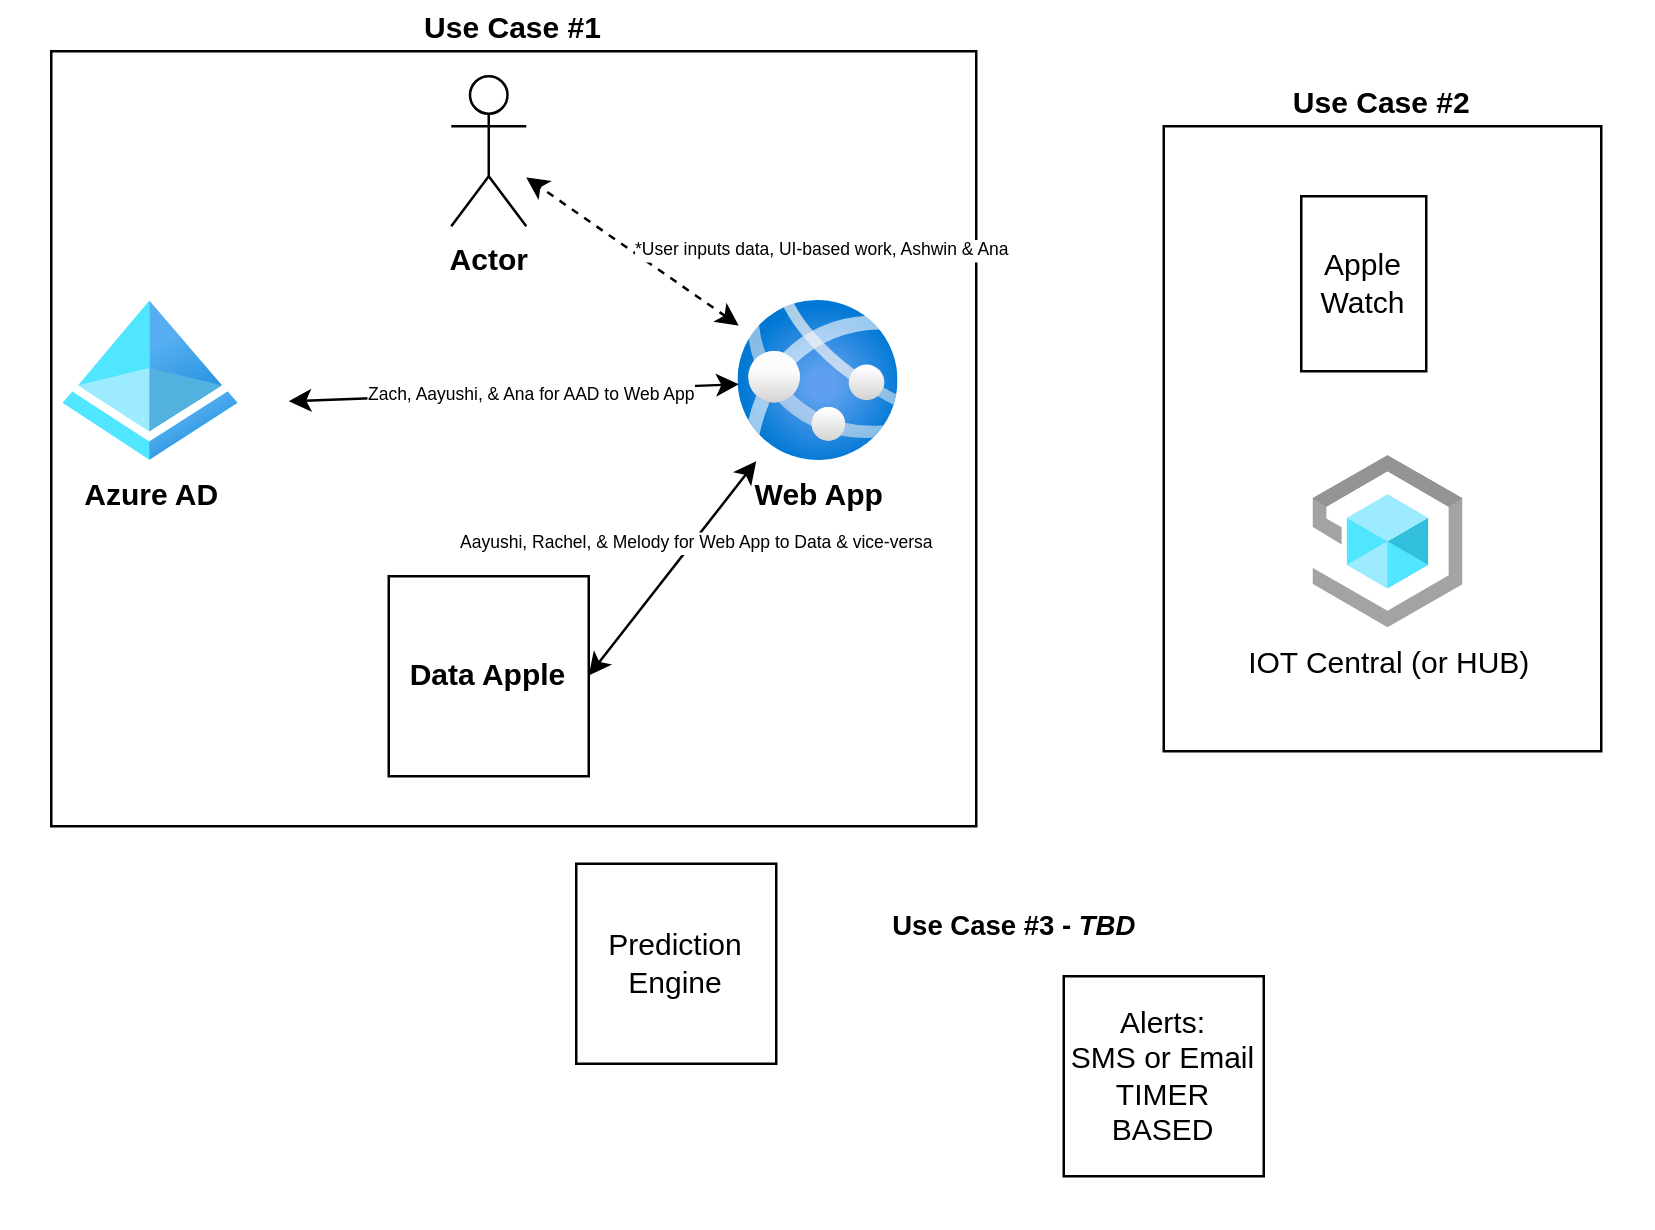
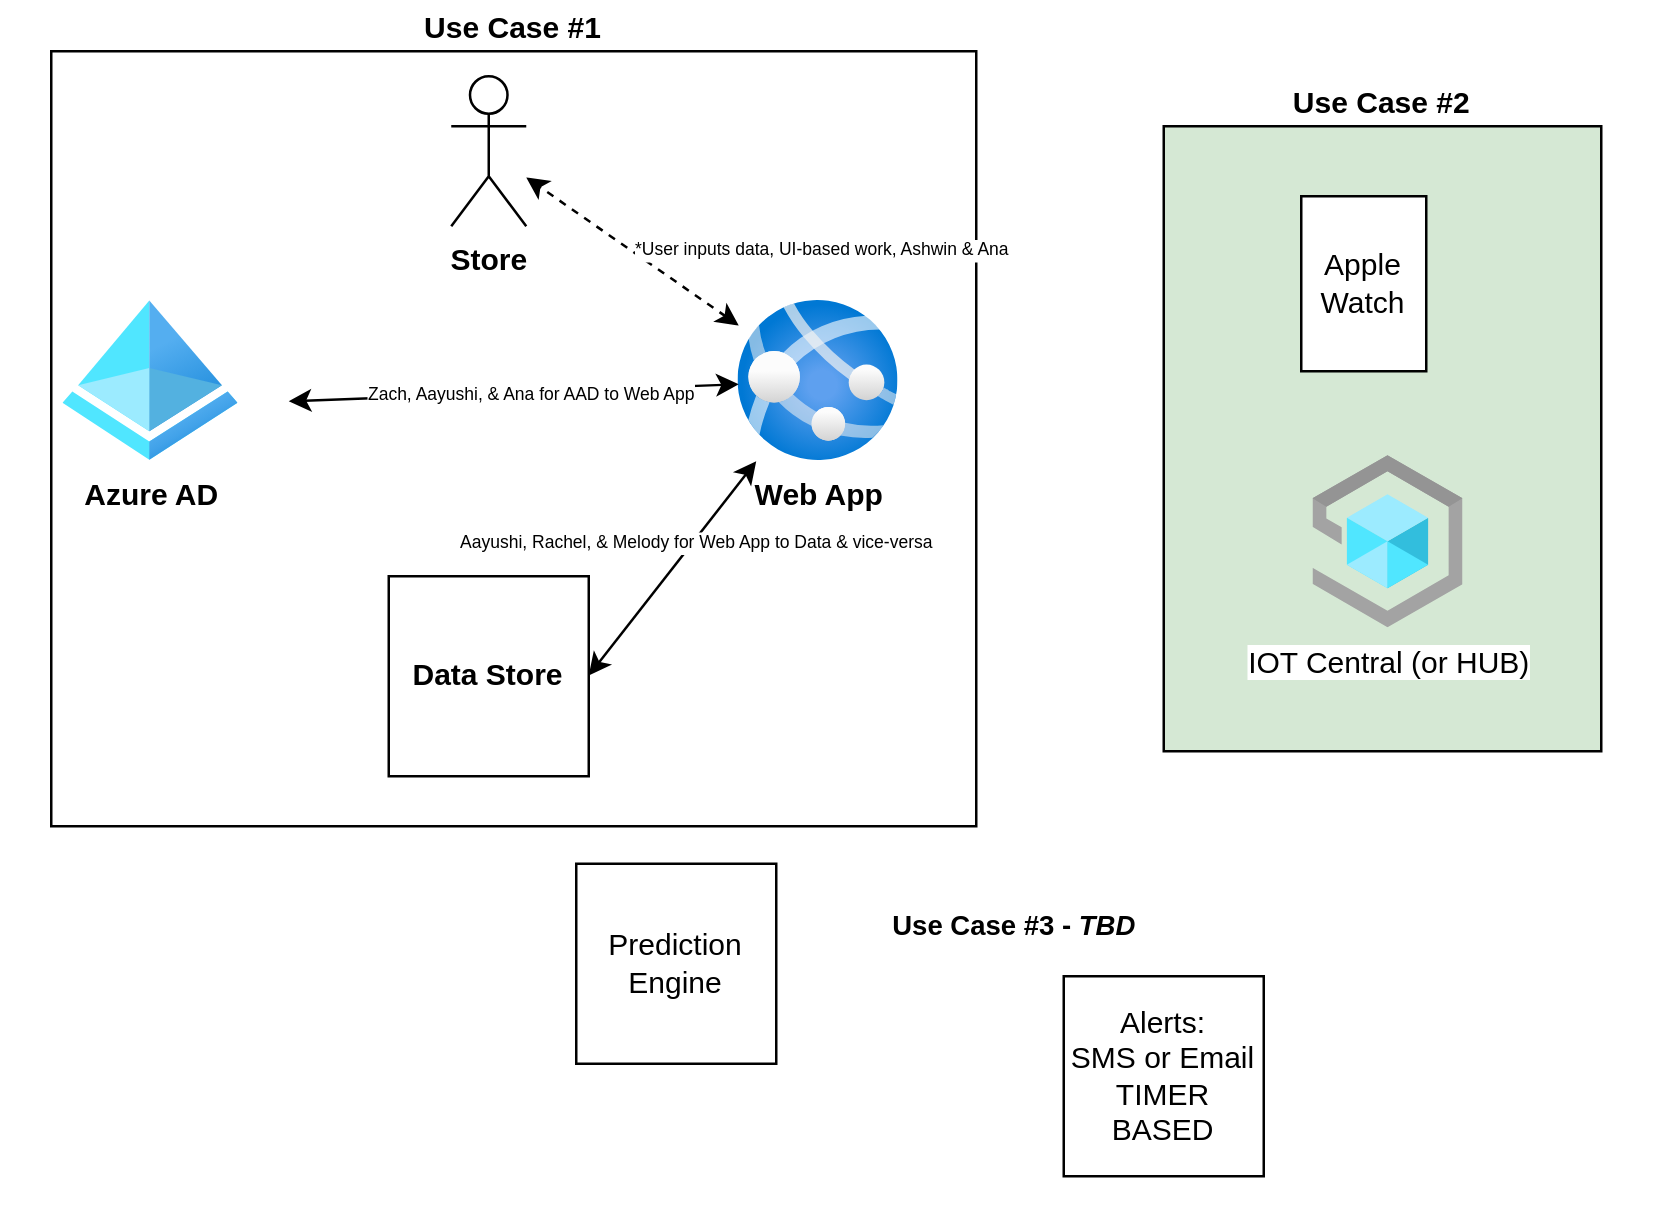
node "Actor": label "Actor" -> "Store"
node "Use Case #2": fillcolor #ffffff -> #d5e8d4
node "Data Apple": label "Data Apple" -> "Data Store"
